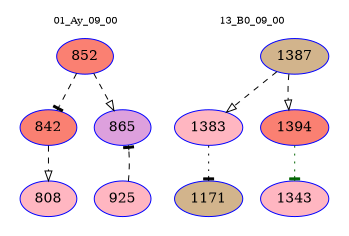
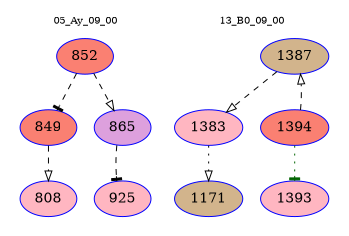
cluster "01_Ay_09_00": label "01_Ay_09_00" -> "05_Ay_09_00"
edge "1387" -> "1394": reversed
node "842": label "842" -> "849"
edge "1383" -> "1171": arrowhead tee -> onormal
edge "925" -> "865": reversed
node "1343": label "1343" -> "1393"
